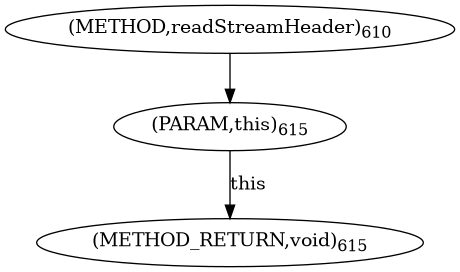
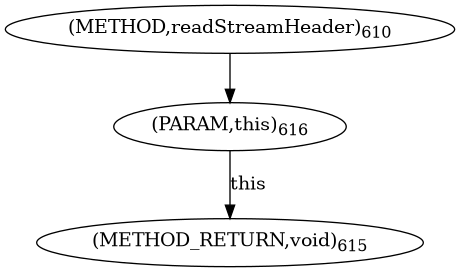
node "(PARAM,this)": text "615" -> "616"
